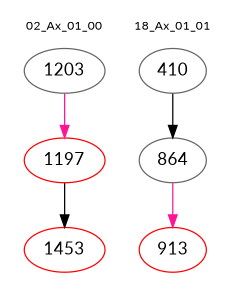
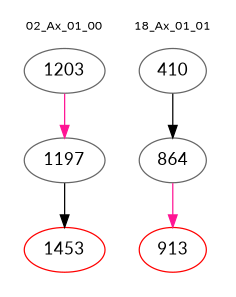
node "1197": color red -> gray40
